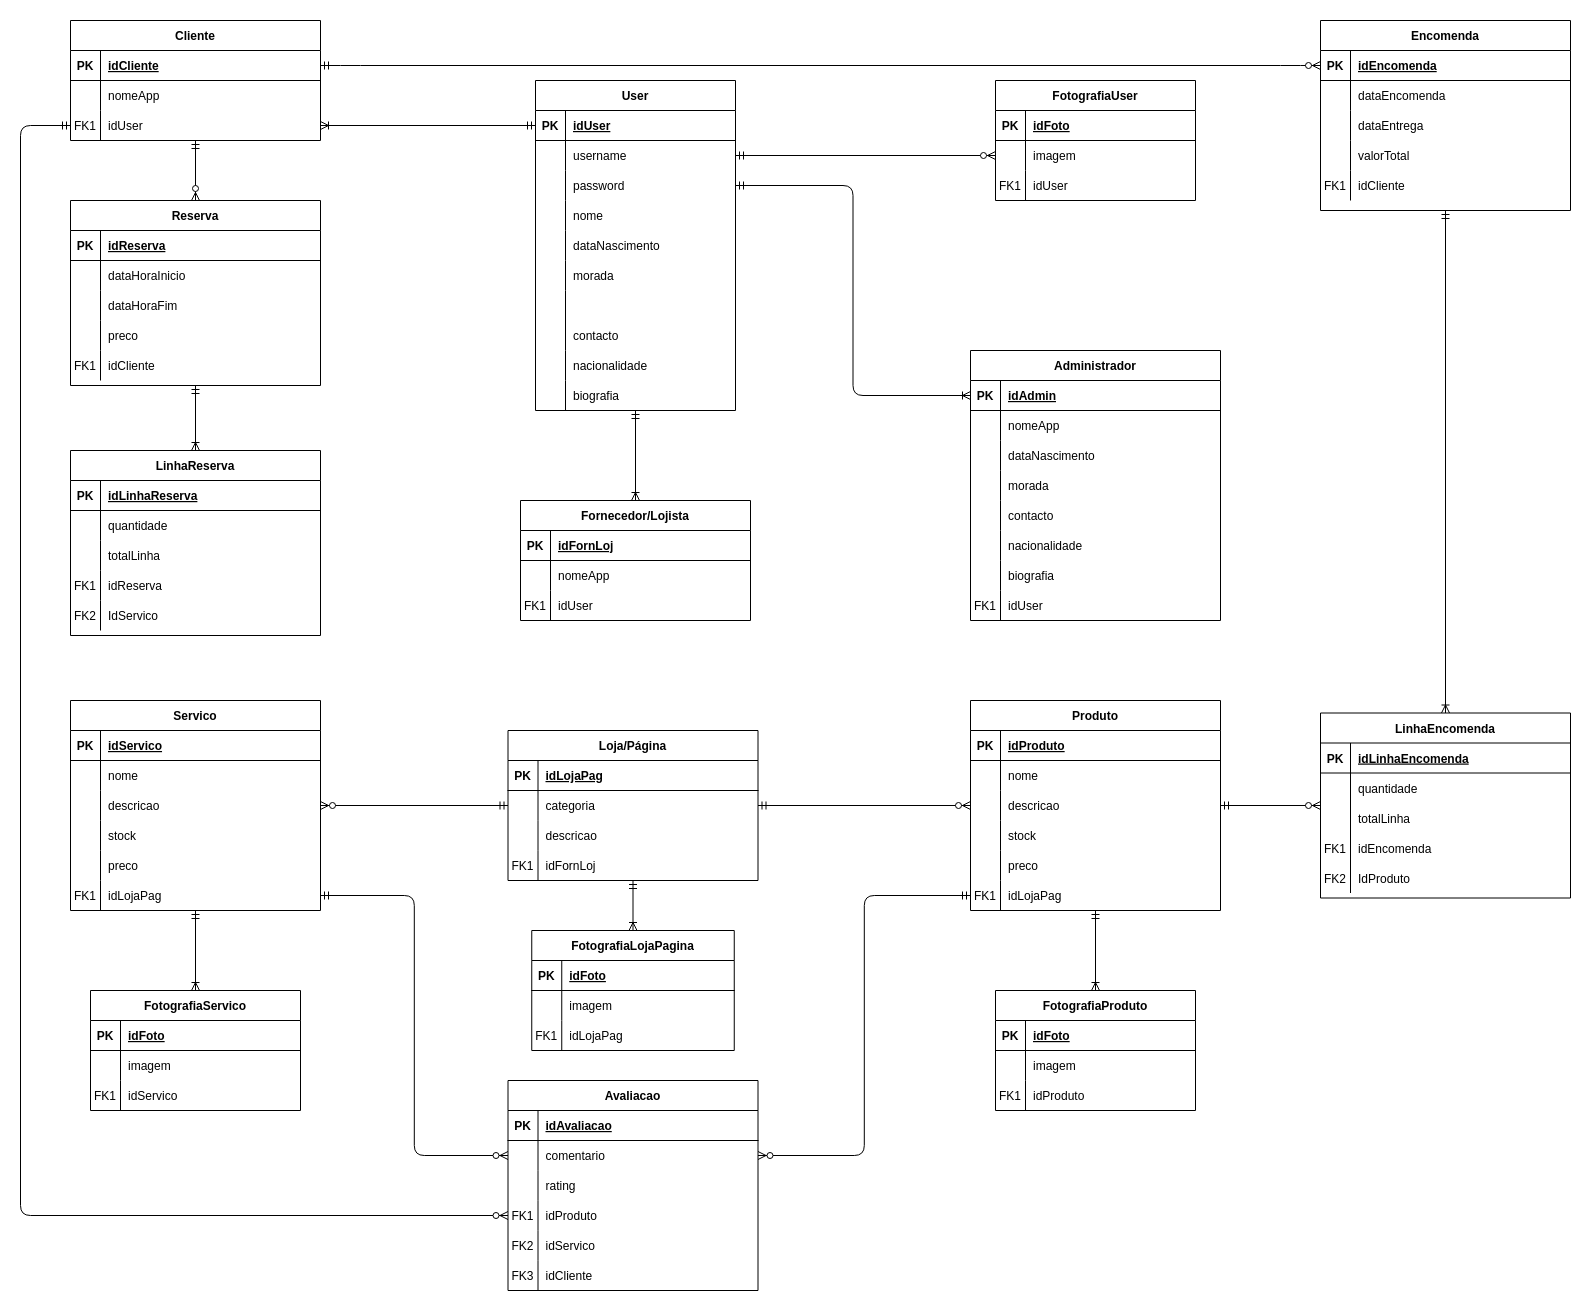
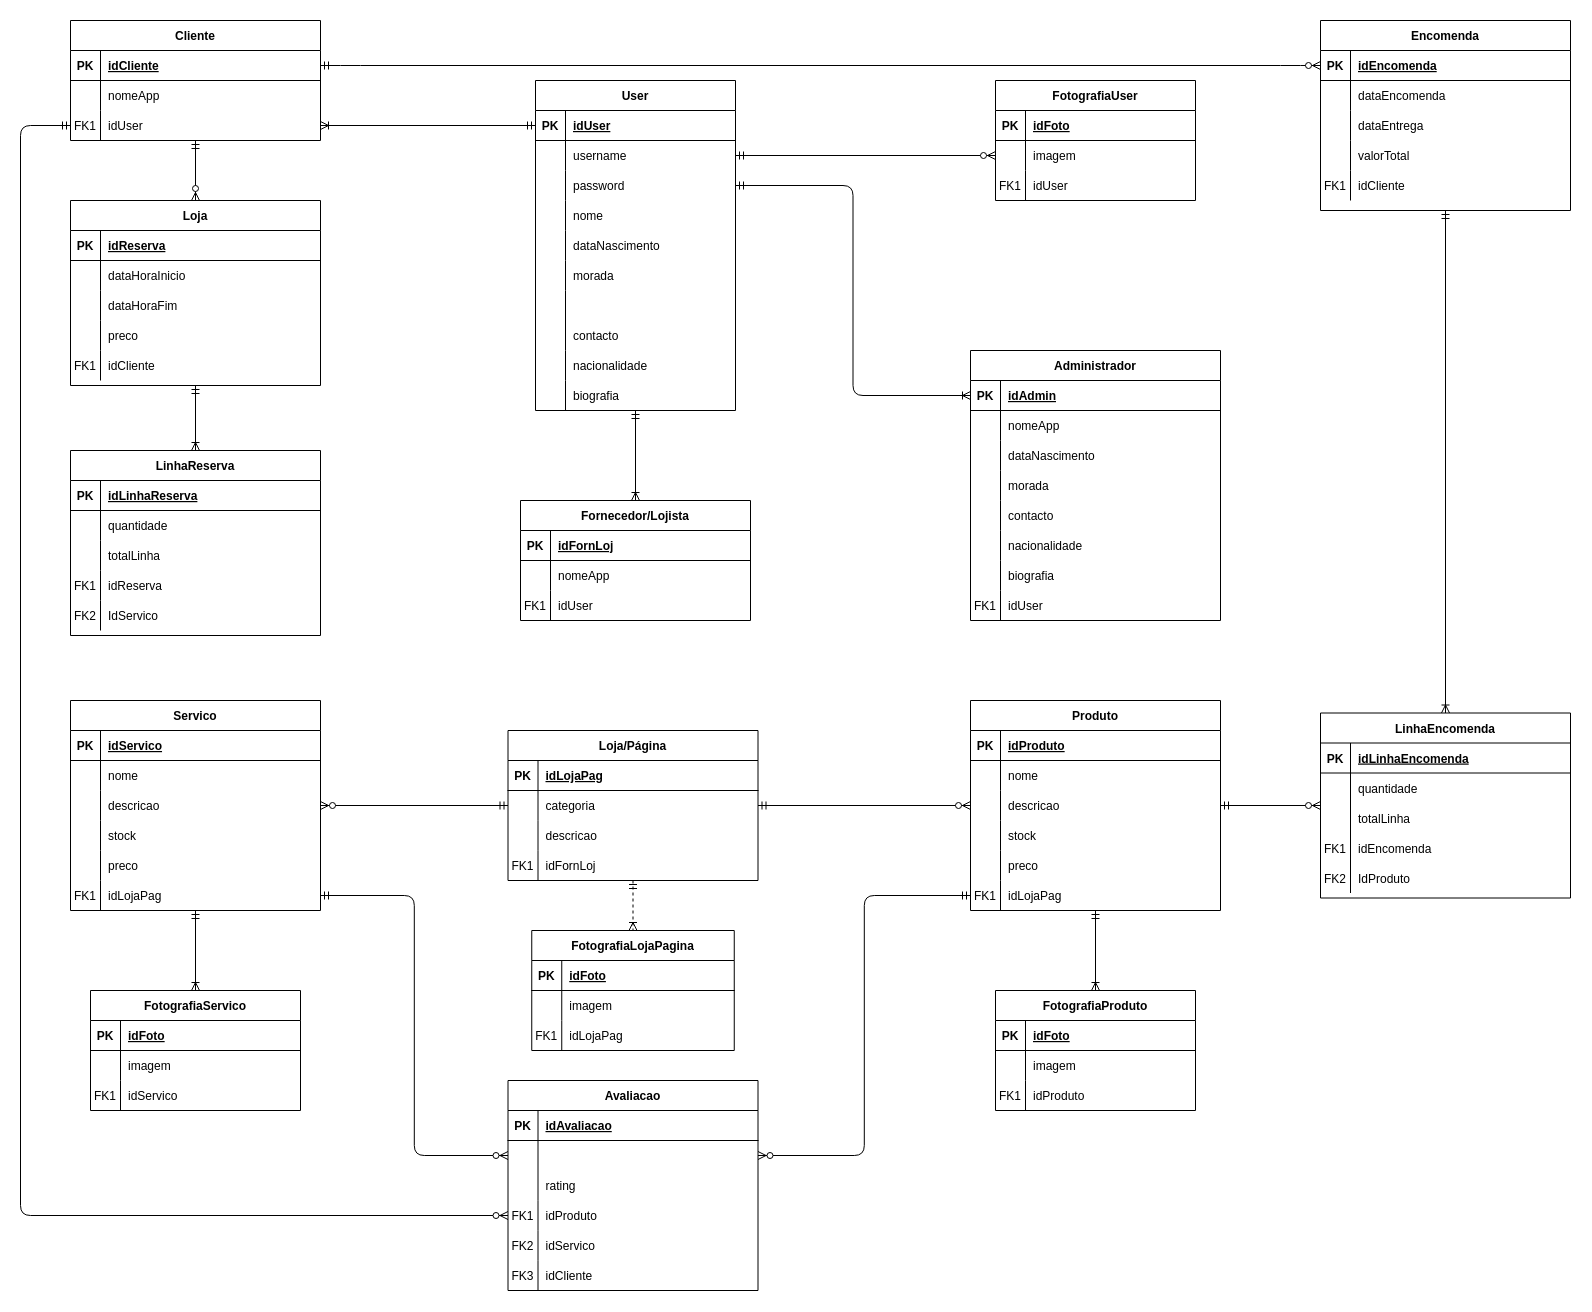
node "Reserva": label "Reserva" -> "Loja"
edge "Loja/Página" -- "FotografiaLojaPagina": style solid -> dashed
node "comentario": removed
